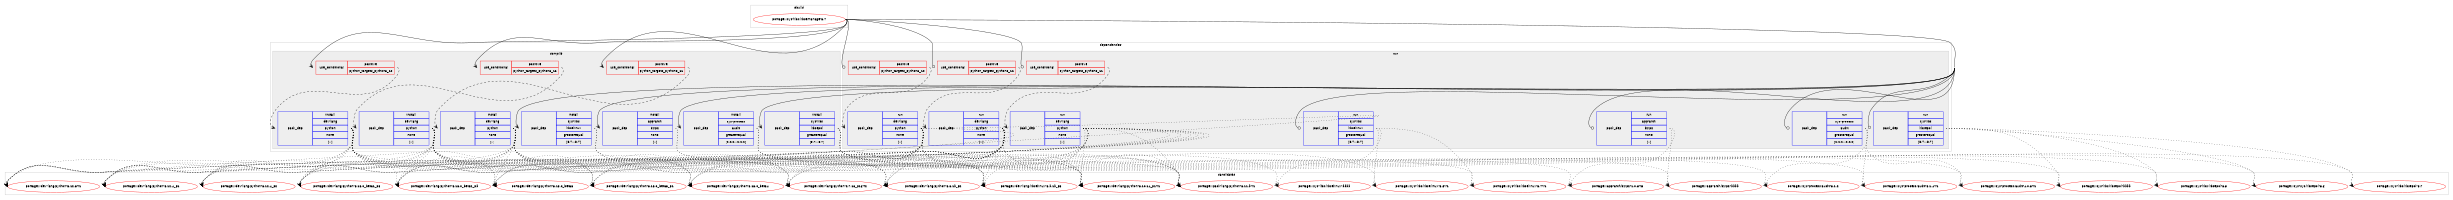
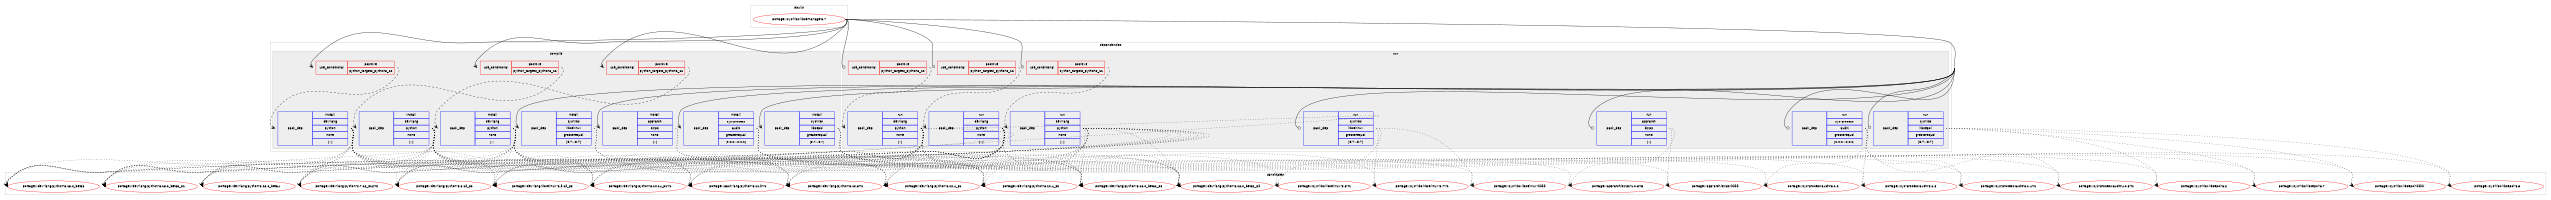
node "portage://sys-process/audit-3.1.3": added
node "portage://sys-sys/libsepol-3.6": label "portage://sys-sys/libsepol-3.6" -> "portage://sys-libs/libsepol-3.6"
